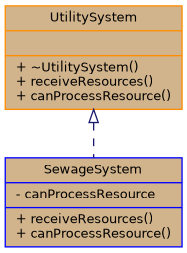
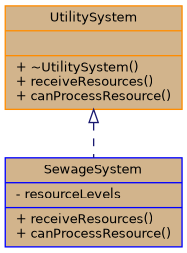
node "SewageSystem": text "- canProcessResource" -> "- resourceLevels"
